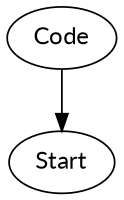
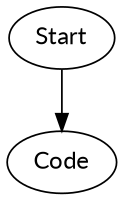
edge "Code" -> "Start": reversed
